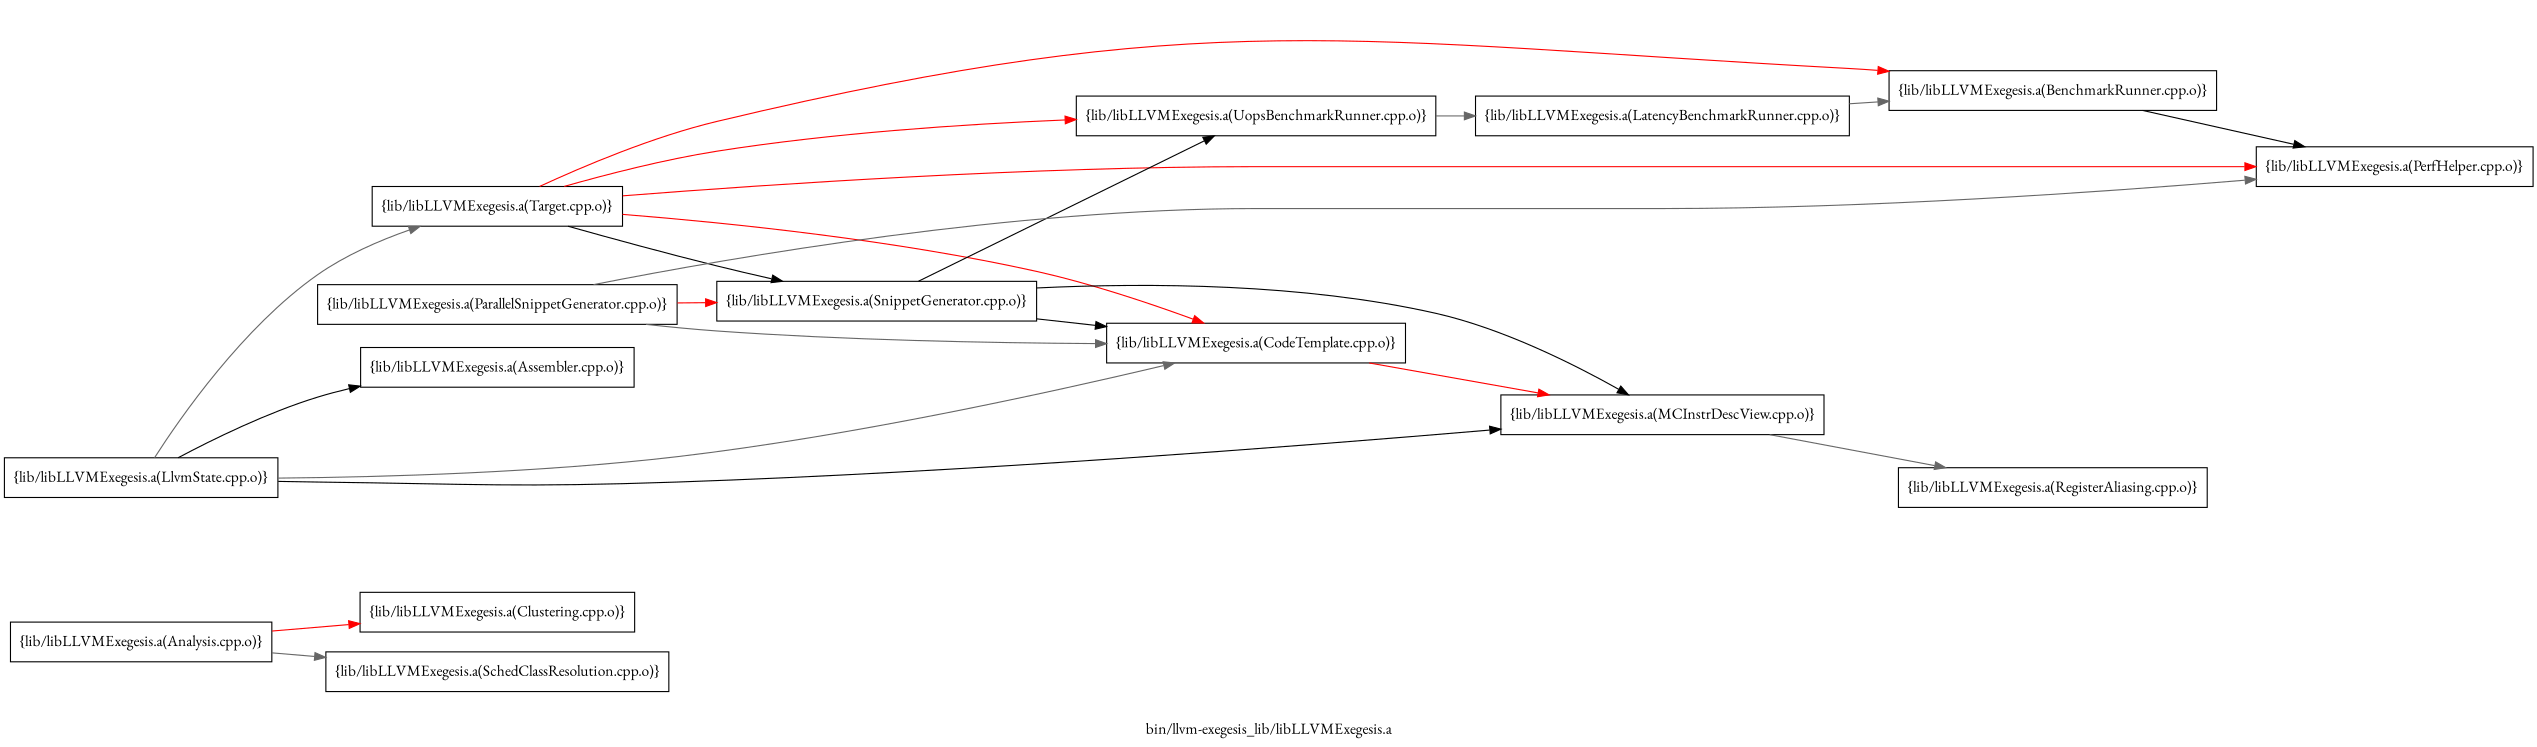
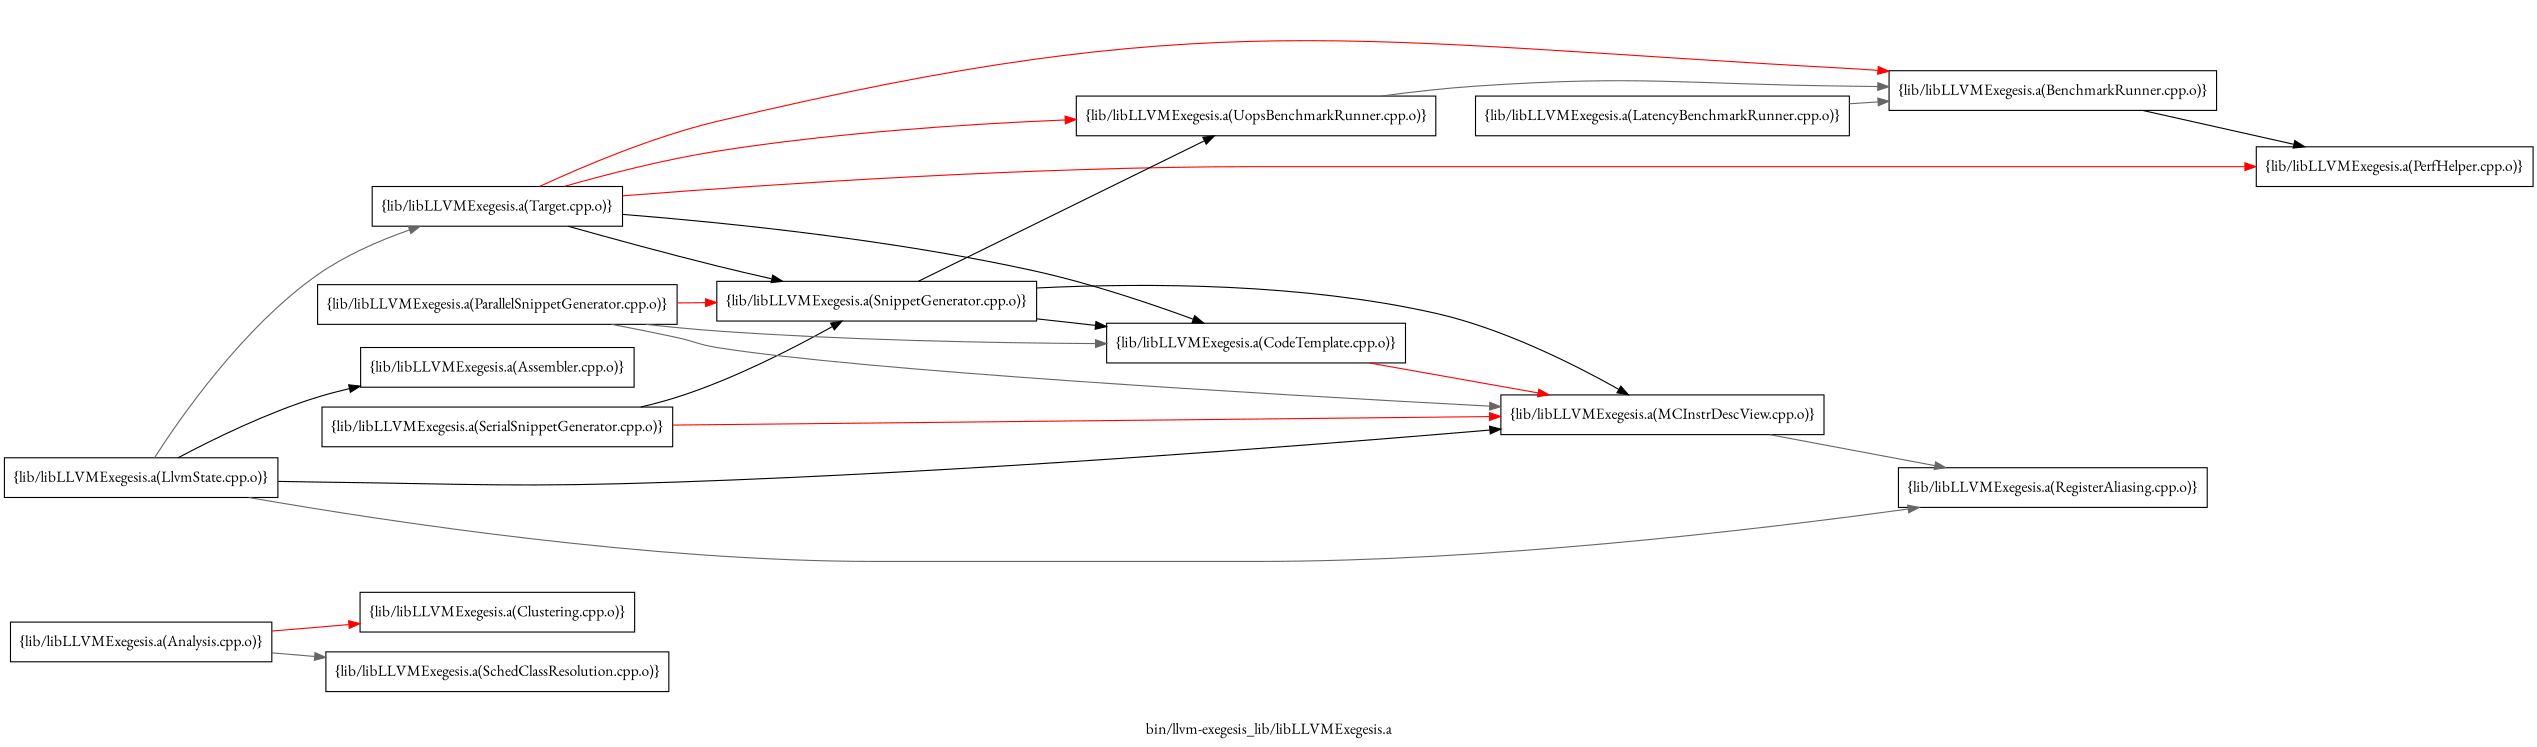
edge "{lib/libLLVMExegesis.a(UopsBenchmarkRunner.cpp.o)}" -> "{lib/libLLVMExegesis.a(LatencyBenchmarkRunner.cpp.o)}": now "{lib/libLLVMExegesis.a(UopsBenchmarkRunner.cpp.o)}" -> "{lib/libLLVMExegesis.a(BenchmarkRunner.cpp.o)}"
edge "{lib/libLLVMExegesis.a(ParallelSnippetGenerator.cpp.o)}" -> "{lib/libLLVMExegesis.a(PerfHelper.cpp.o)}": now "{lib/libLLVMExegesis.a(ParallelSnippetGenerator.cpp.o)}" -> "{lib/libLLVMExegesis.a(MCInstrDescView.cpp.o)}"
edge "{lib/libLLVMExegesis.a(Target.cpp.o)}" -> "{lib/libLLVMExegesis.a(CodeTemplate.cpp.o)}": color red -> black
node "{lib/libLLVMExegesis.a(SerialSnippetGenerator.cpp.o)}": added
edge "{lib/libLLVMExegesis.a(LlvmState.cpp.o)}" -> "{lib/libLLVMExegesis.a(CodeTemplate.cpp.o)}": now "{lib/libLLVMExegesis.a(LlvmState.cpp.o)}" -> "{lib/libLLVMExegesis.a(RegisterAliasing.cpp.o)}"
